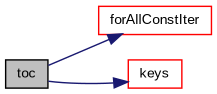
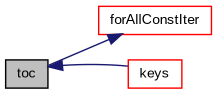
edge "toc" -> "keys": reversed
